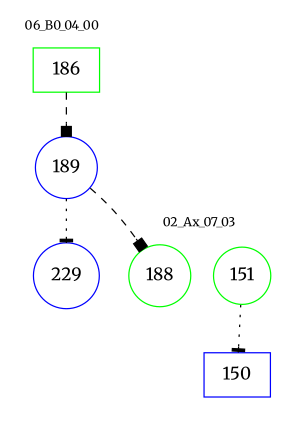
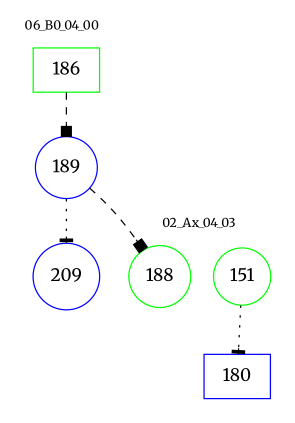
cluster "02_Ax_07_03": label "02_Ax_07_03" -> "02_Ax_04_03"
node "229": label "229" -> "209"
node "150": label "150" -> "180"
